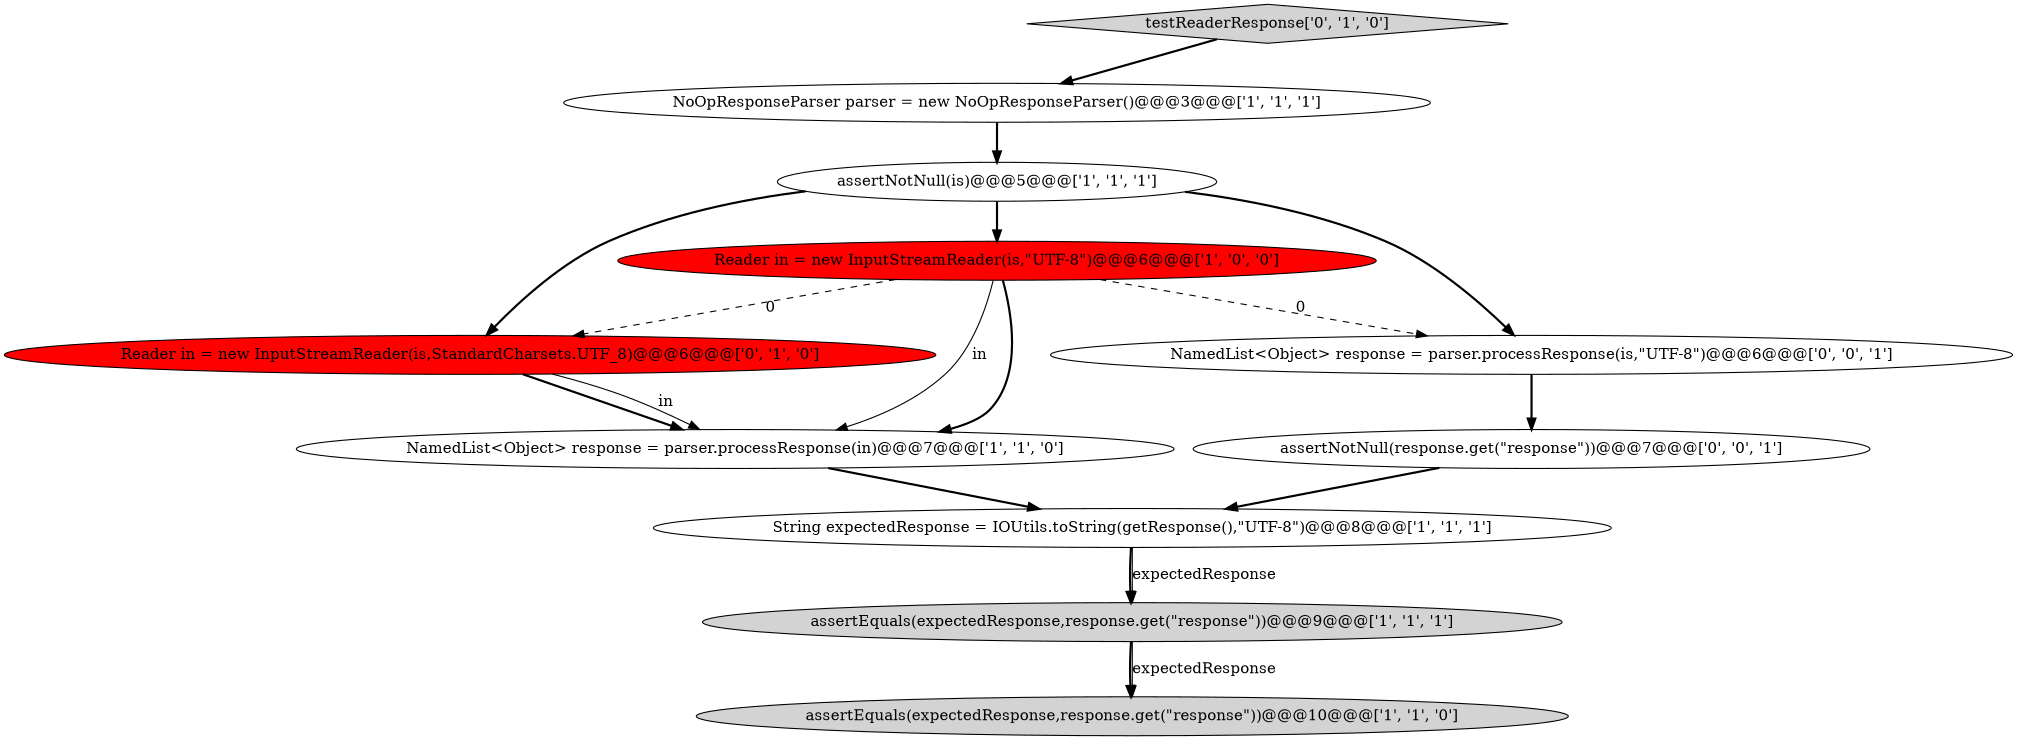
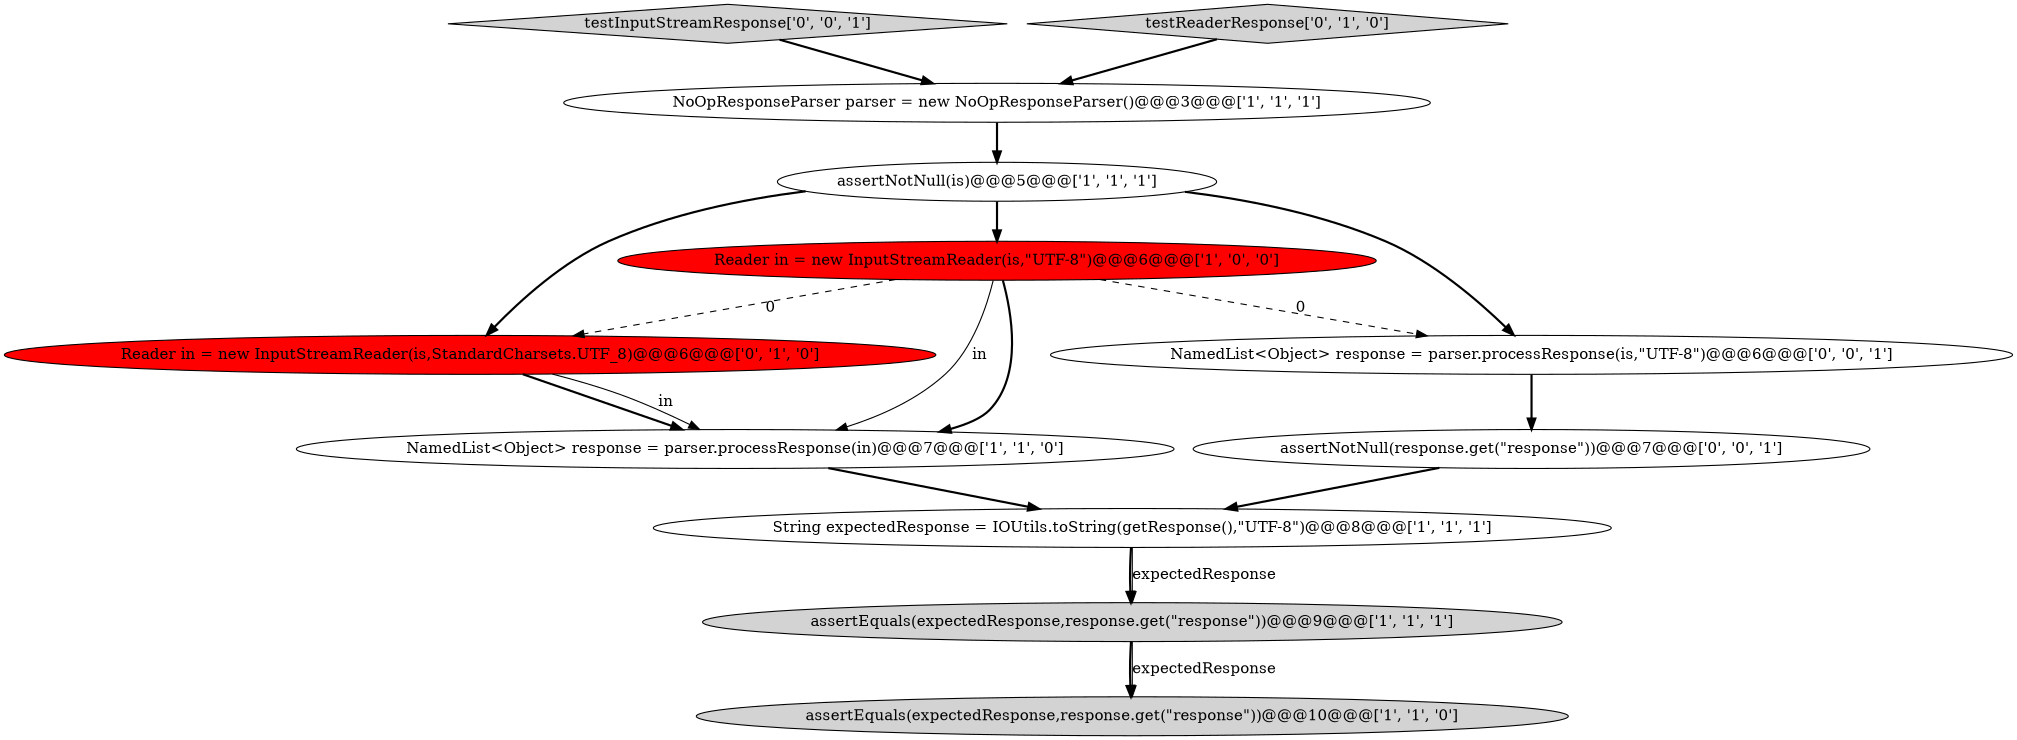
node "testInputStreamResponse['0', '0', '1']": added
